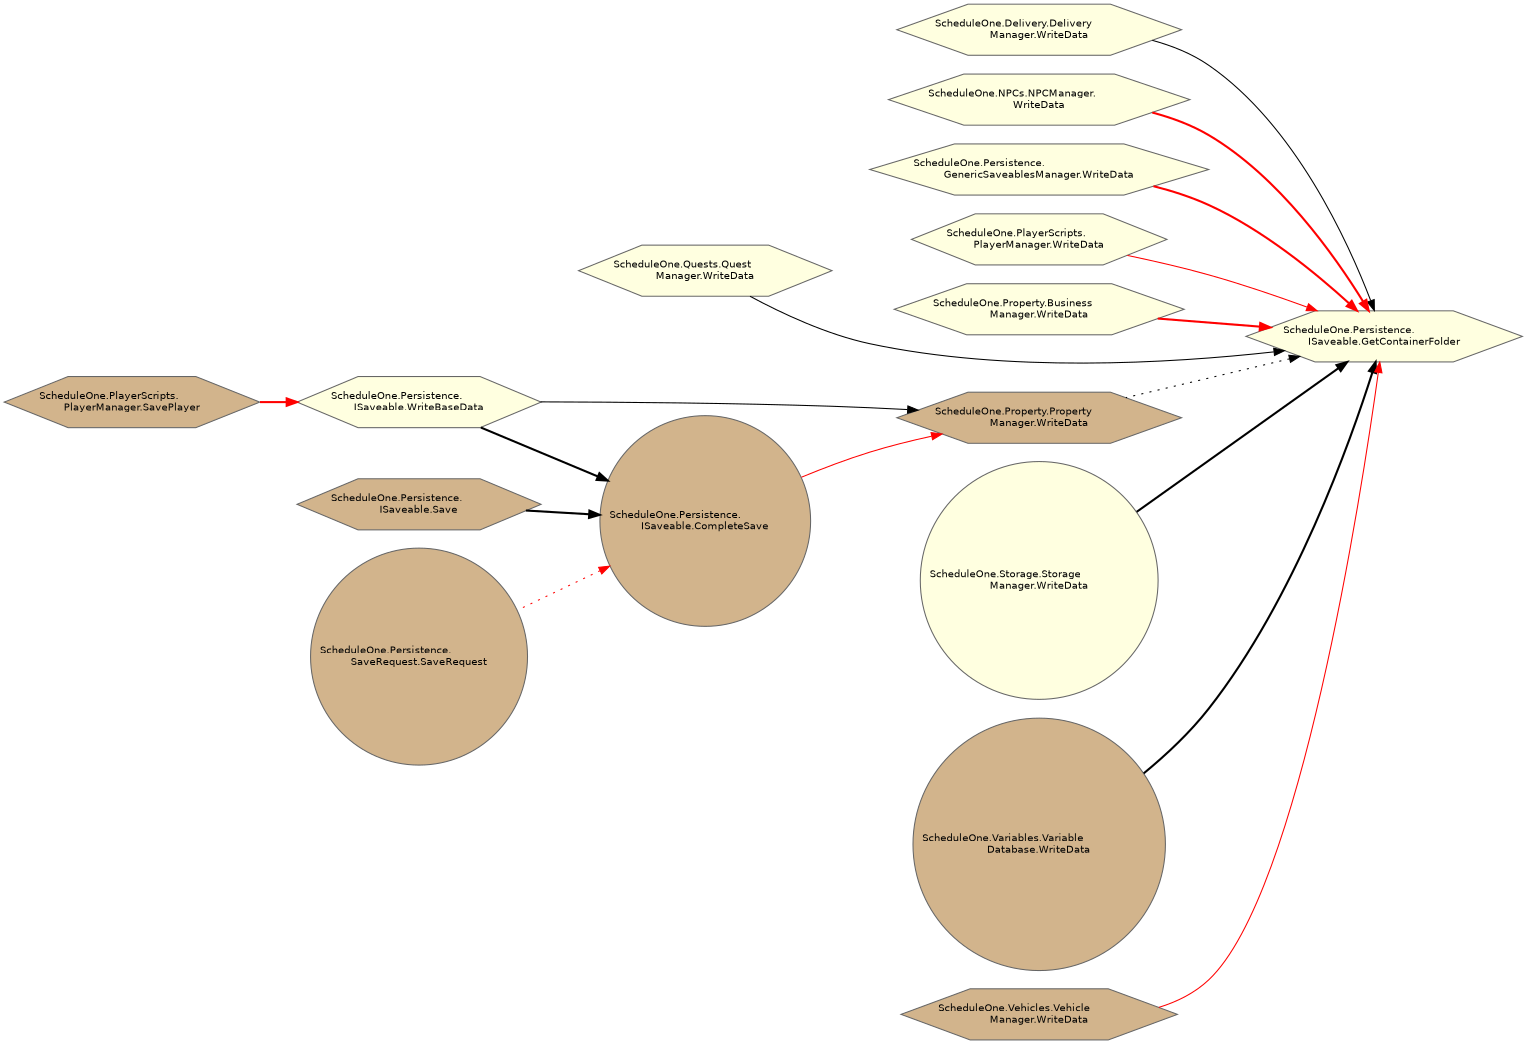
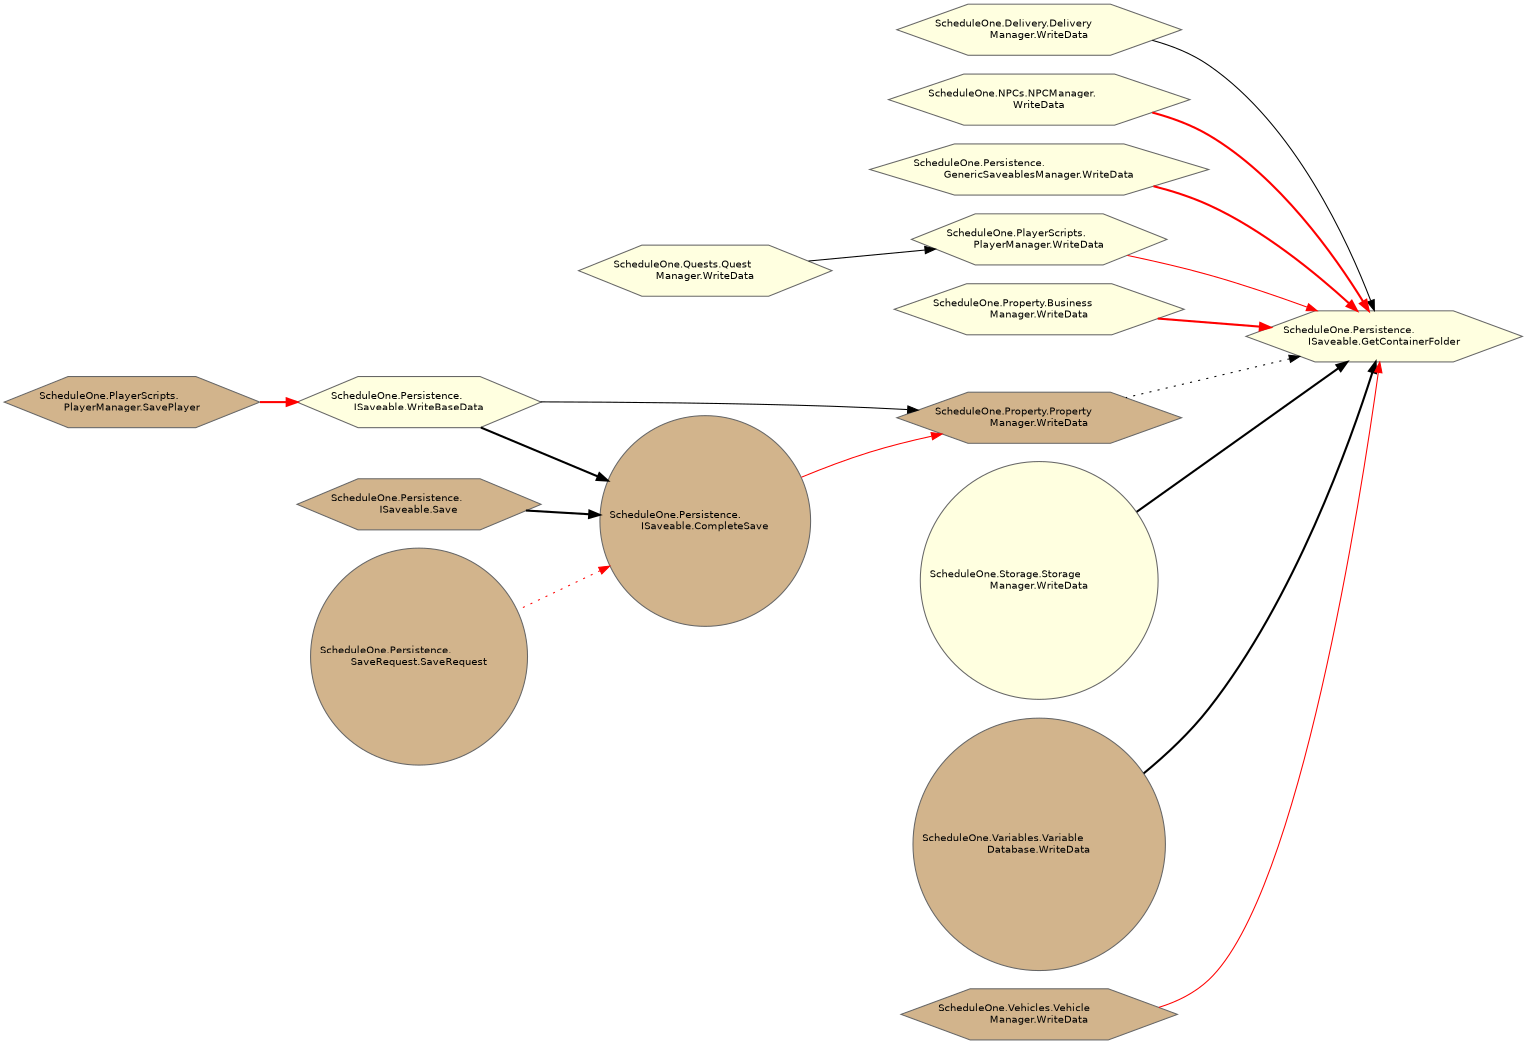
edge "ScheduleOne.Quests.Quest Manager.WriteData" -> "ScheduleOne.Persistence. ISaveable.GetContainerFolder": now "ScheduleOne.Quests.Quest Manager.WriteData" -> "ScheduleOne.PlayerScripts. PlayerManager.WriteData"
